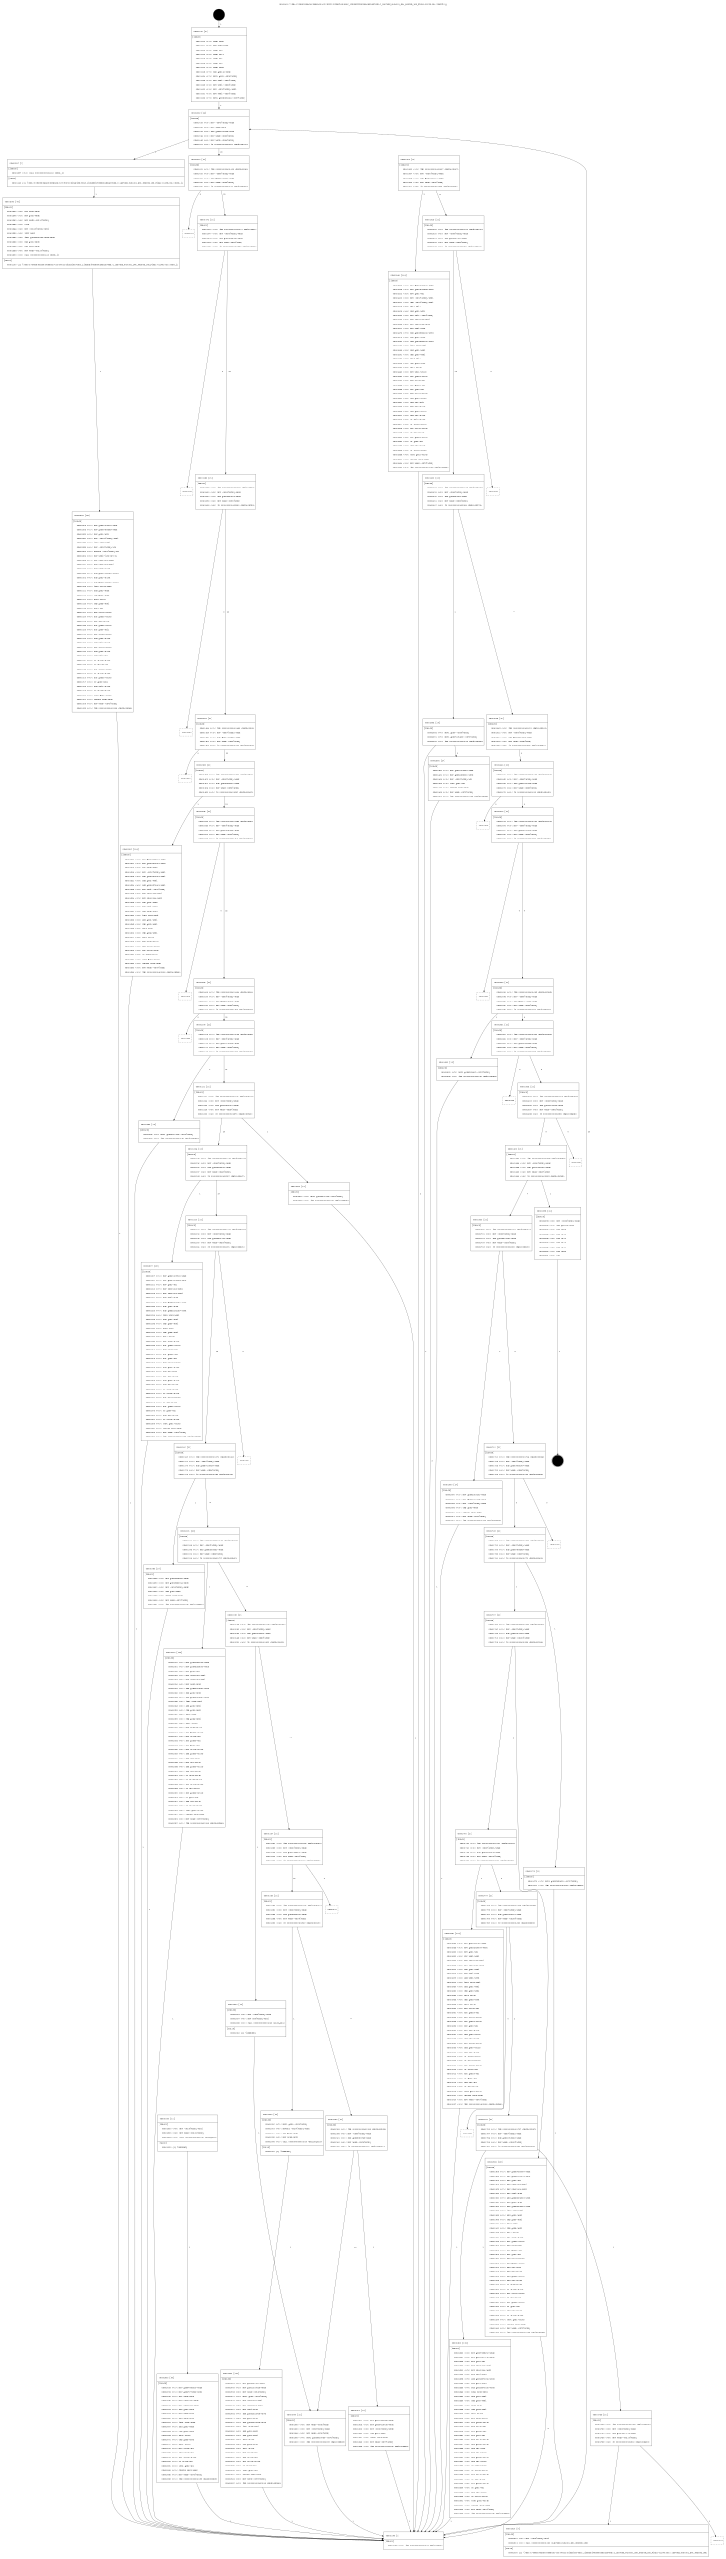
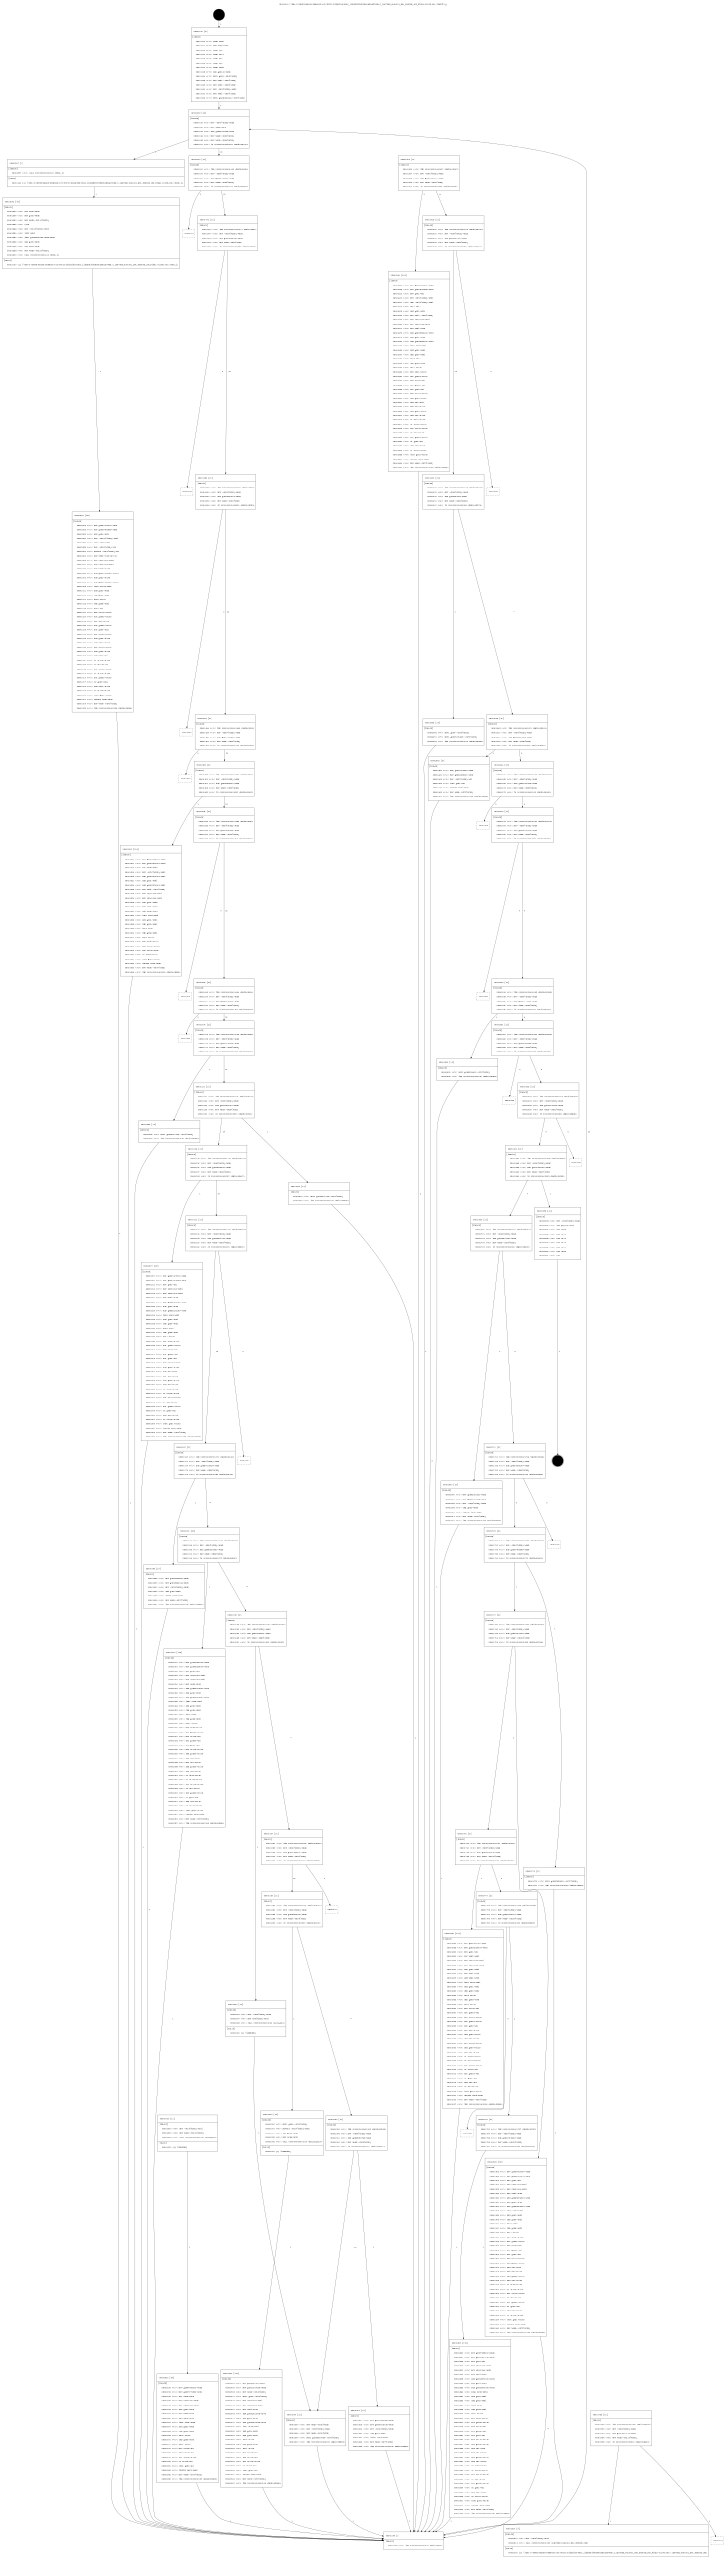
edge "0x40208a [19]" -> "0x401aec [27]": now "0x40164d [25]" -> "0x401aec [27]"
edge "0x401792 [25]" -> "0x4017ab [25]": removed, label "1"
